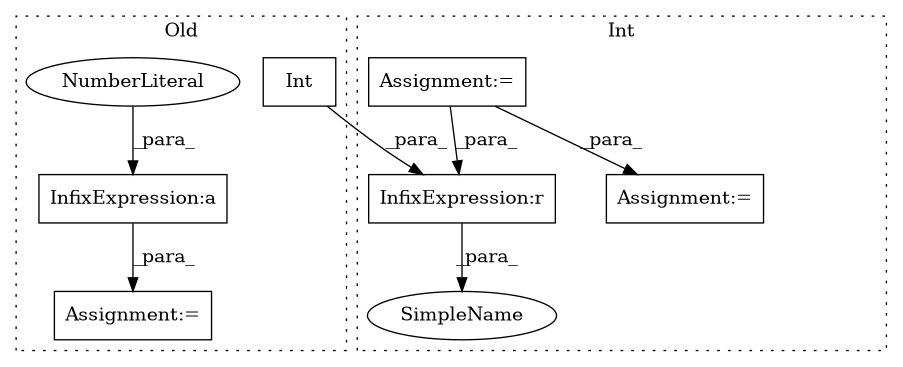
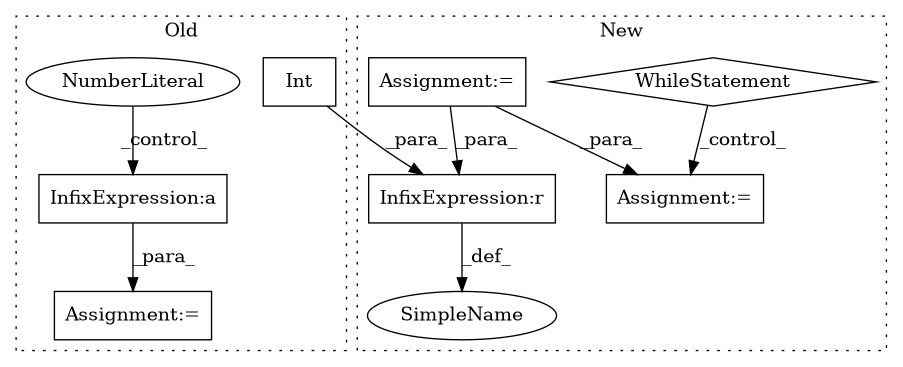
cluster "Int": label "Int" -> "New"
node "WhileStatement": added
edge "NumberLiteral" -> "InfixExpression:a": label "_para_" -> "_control_"
edge "InfixExpression:r" -> "SimpleName": label "_para_" -> "_def_"
